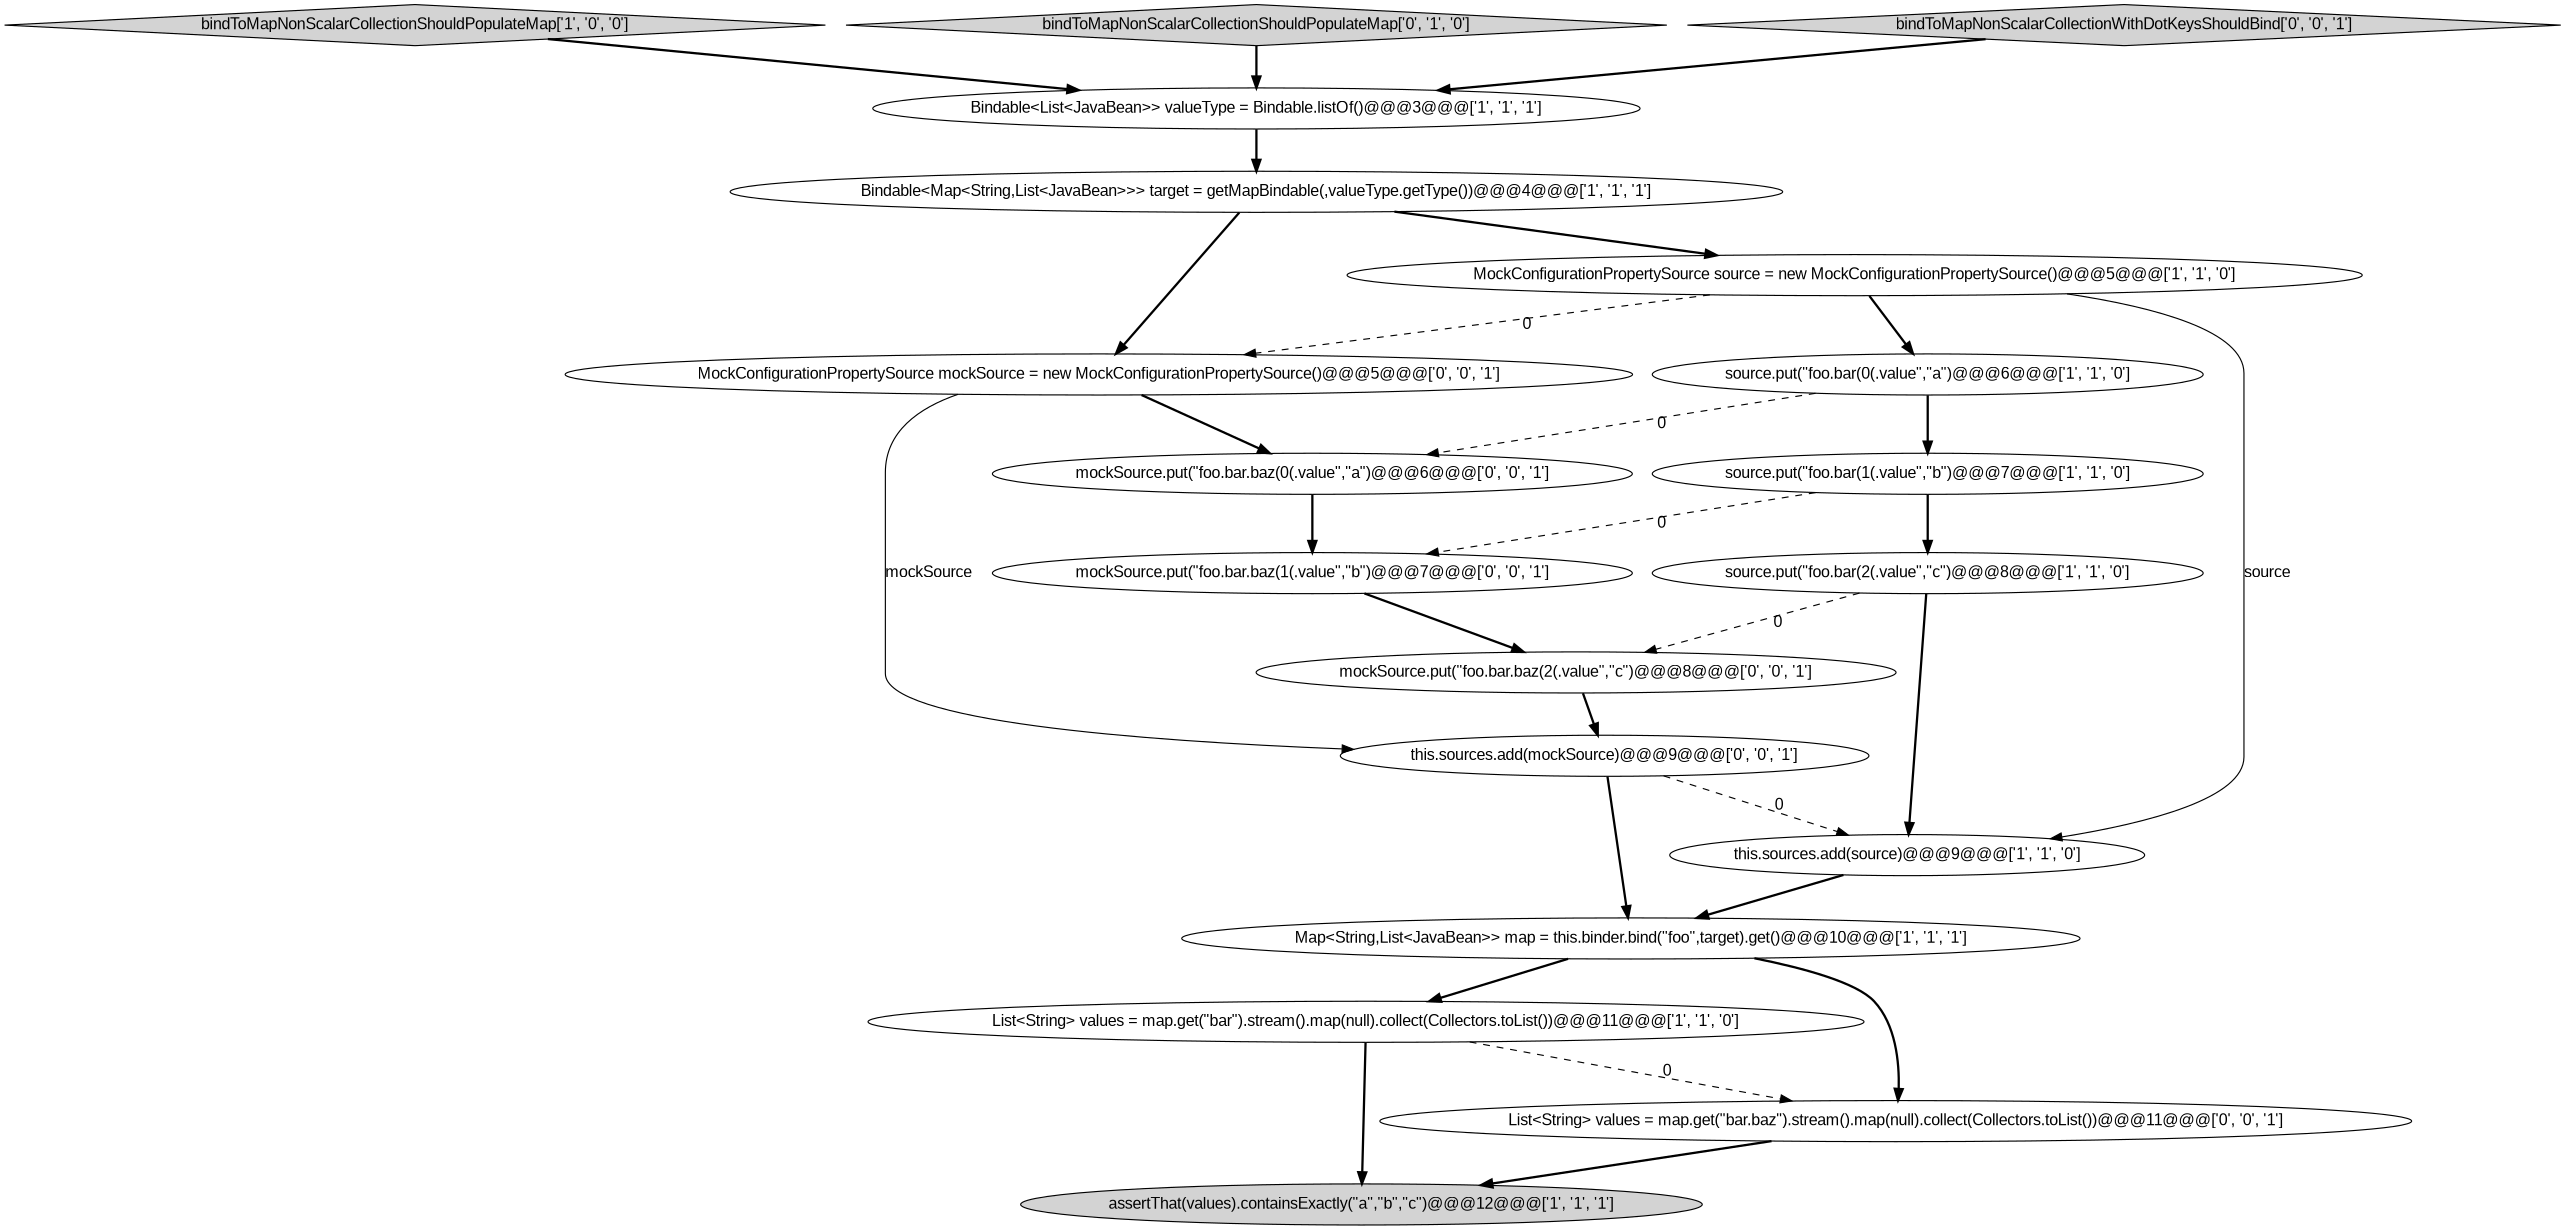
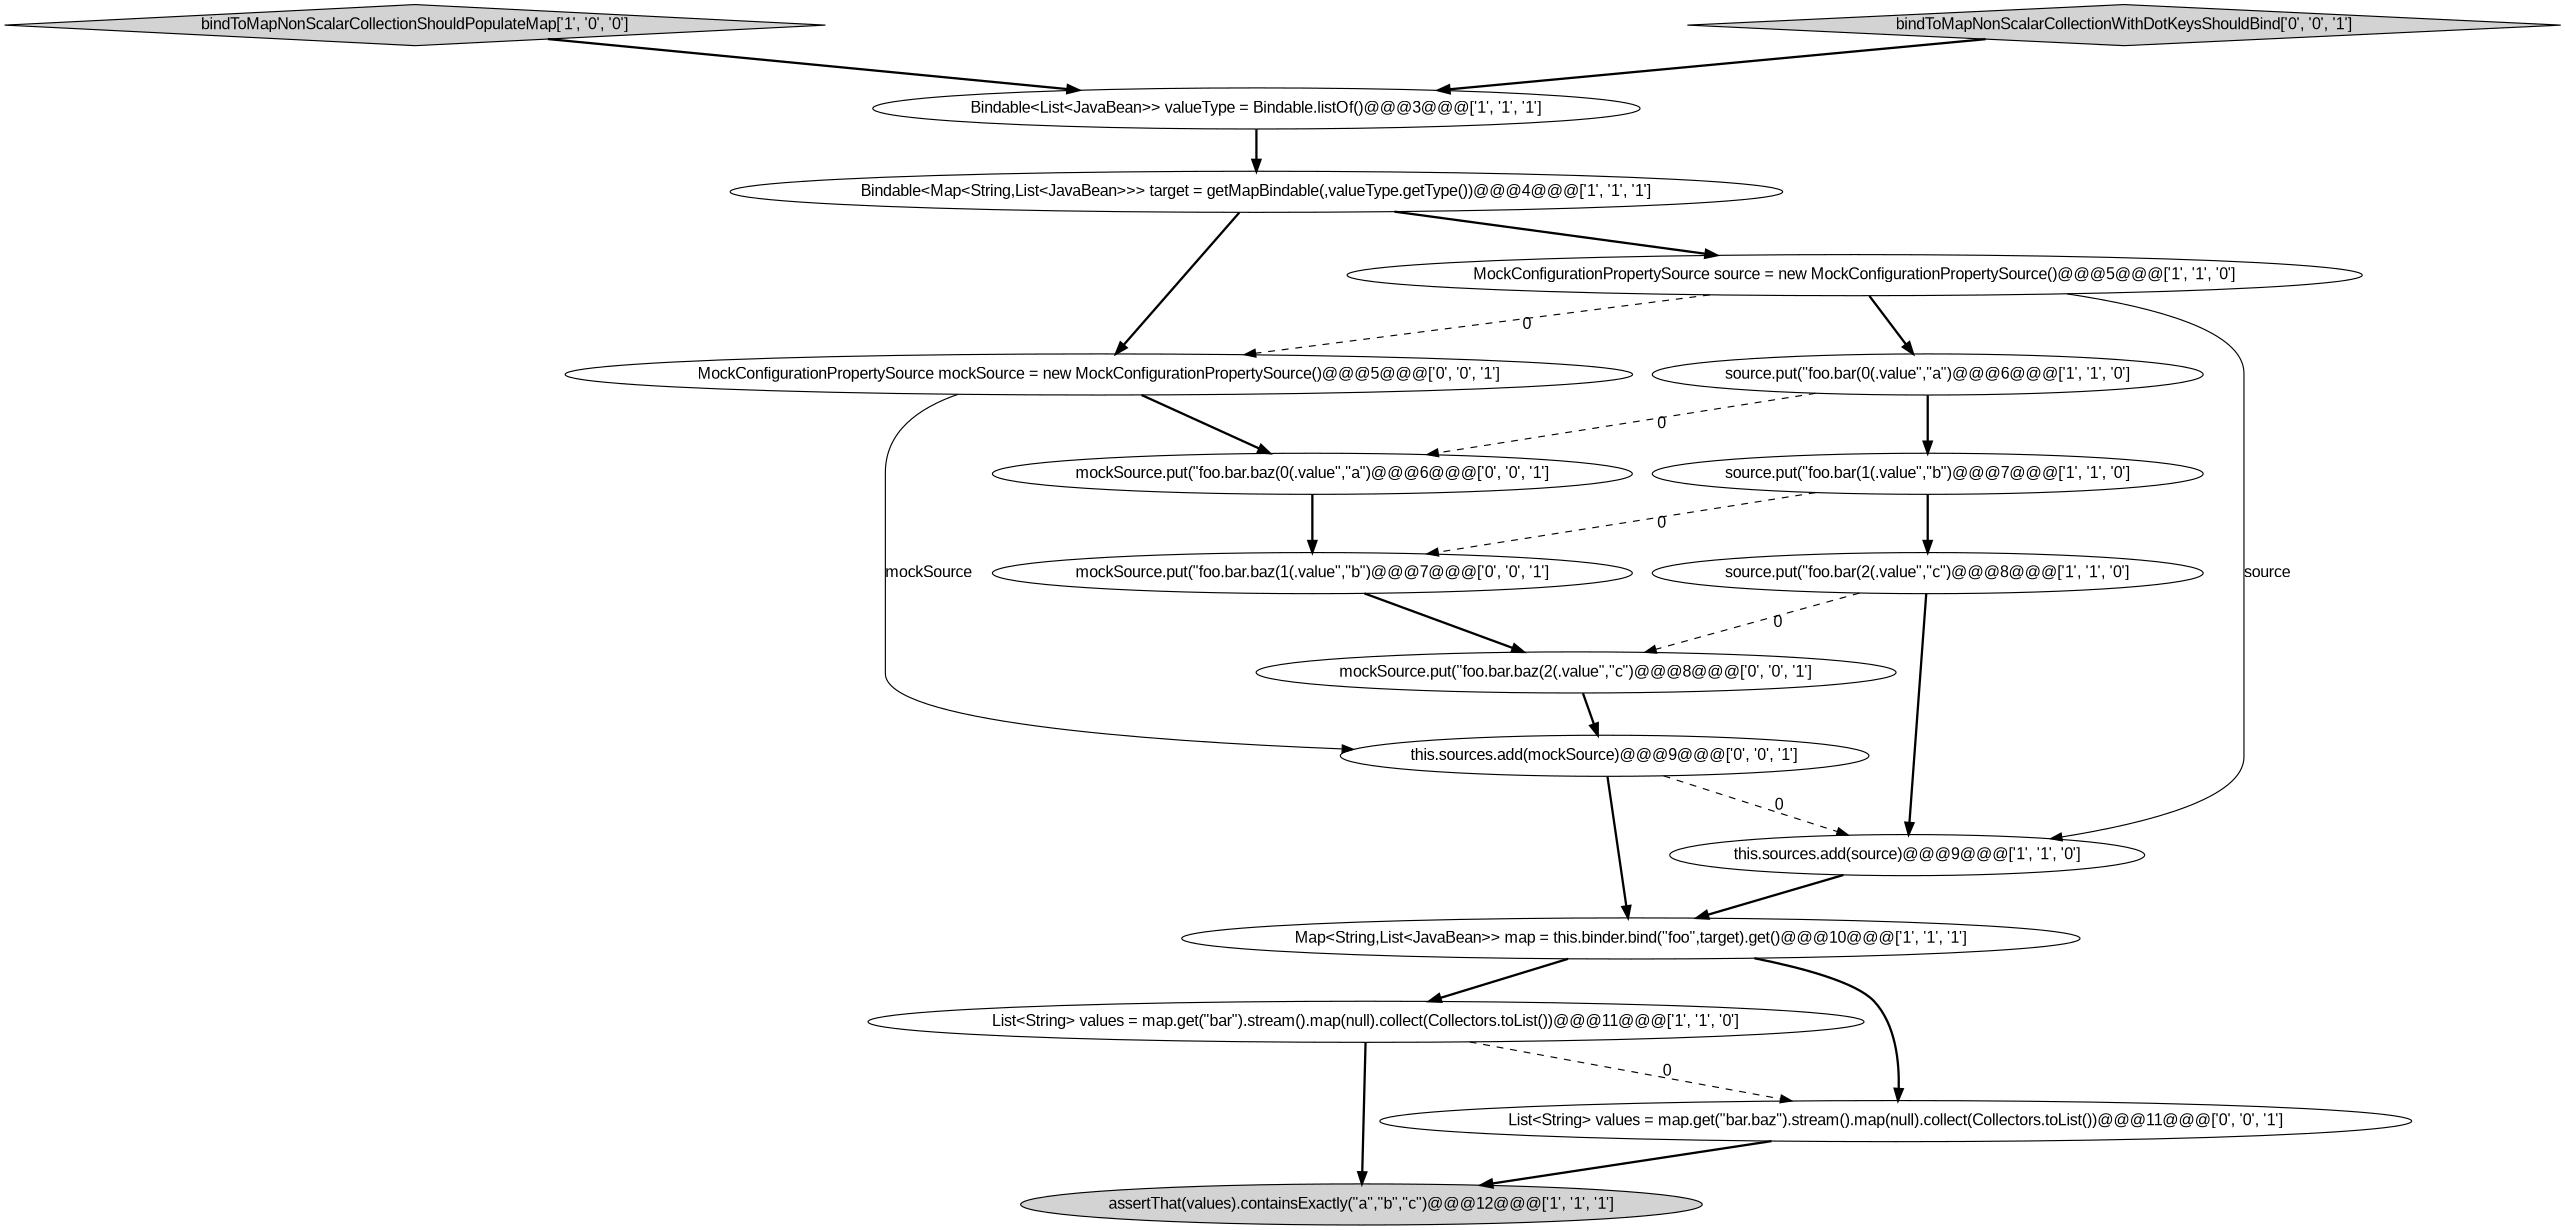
node "bindToMapNonScalarCollectionShouldPopulateMap['0', '1', '0']": removed
